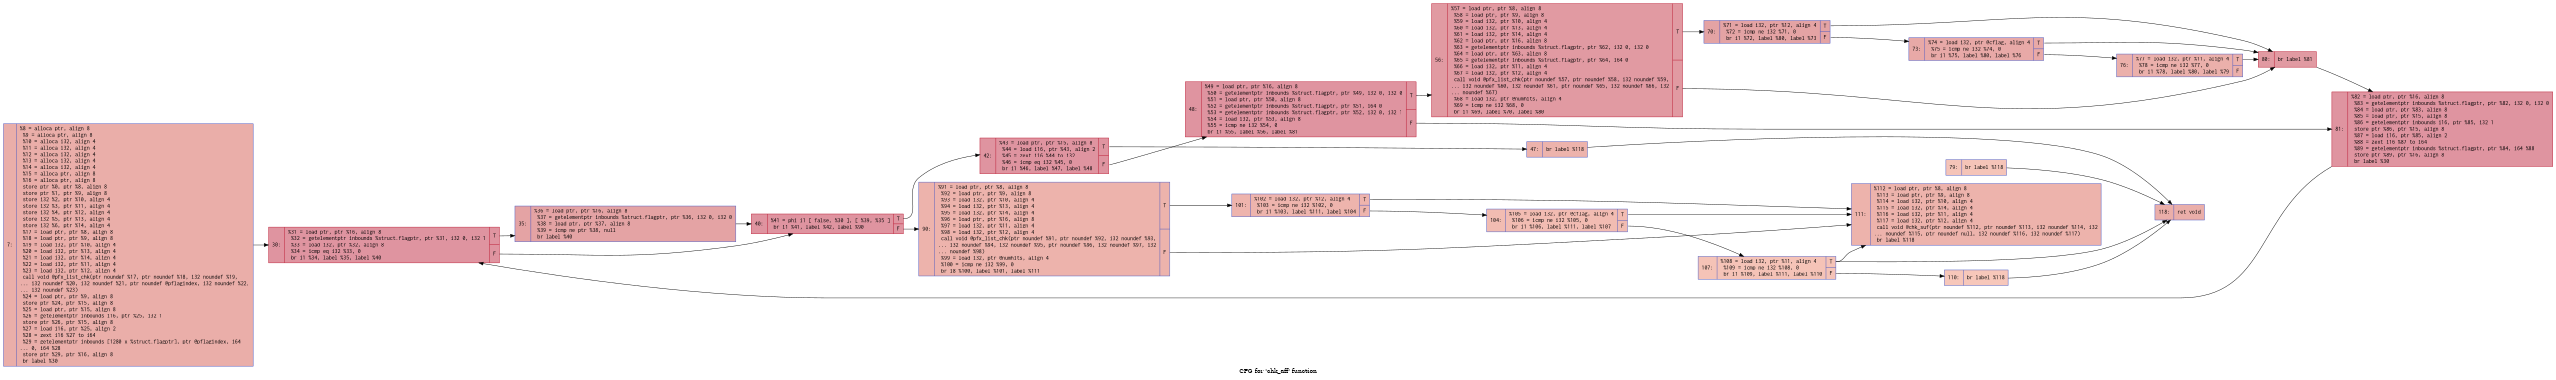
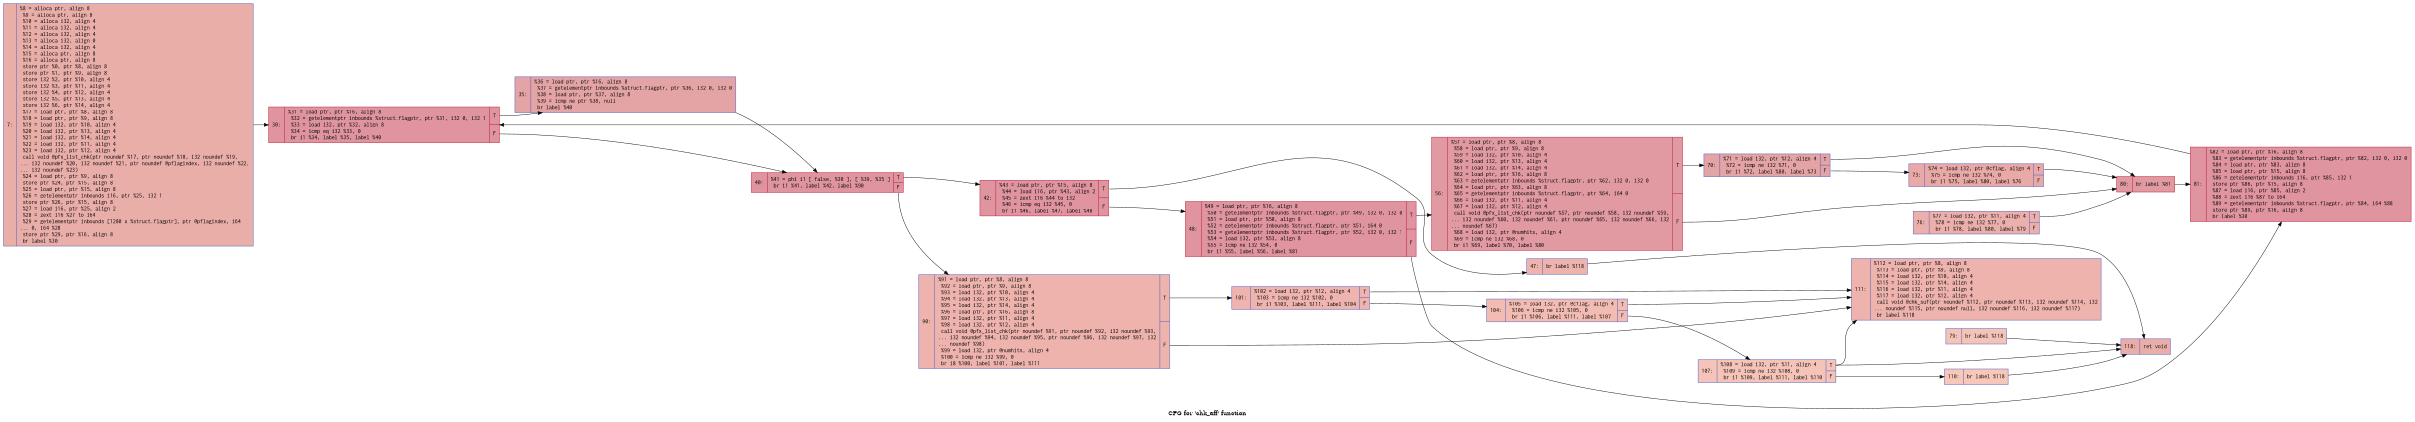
edge "73:" -> "76:": removed
node "7:": text "%13 = alloca i32, align 4" -> "%13 = alloca i32, align 0"
